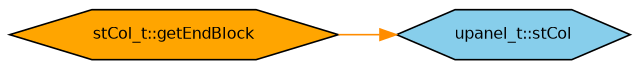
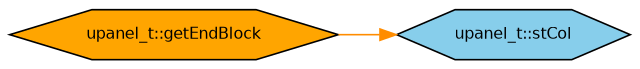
node "stCol_t::getEndBlock": label "stCol_t::getEndBlock" -> "upanel_t::getEndBlock"
